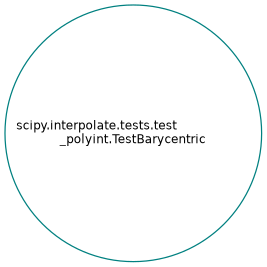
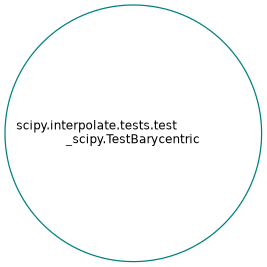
node "scipy.interpolate.tests.test _polyint.TestBarycentric": label "scipy.interpolate.tests.test _polyint.TestBarycentric" -> "scipy.interpolate.tests.test _scipy.TestBarycentric"
